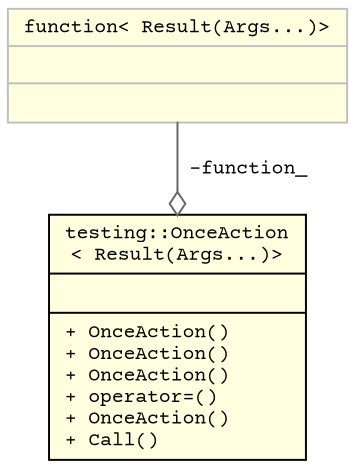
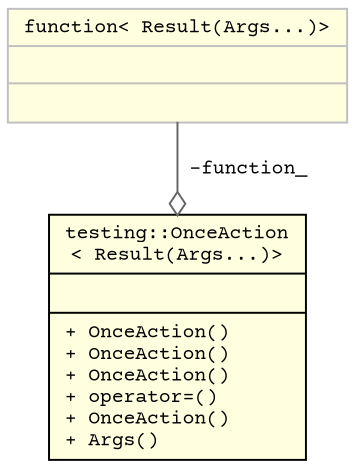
node "testing::OnceAction": text "+ Call()" -> "+ Args()"
